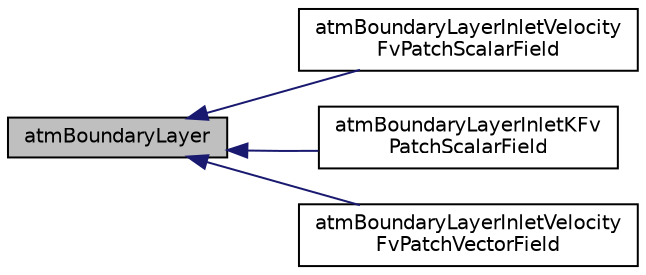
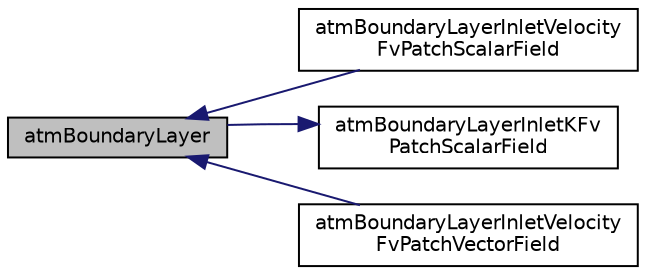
edge "atmBoundaryLayerInletKFv PatchScalarField" -> "atmBoundaryLayer": reversed
